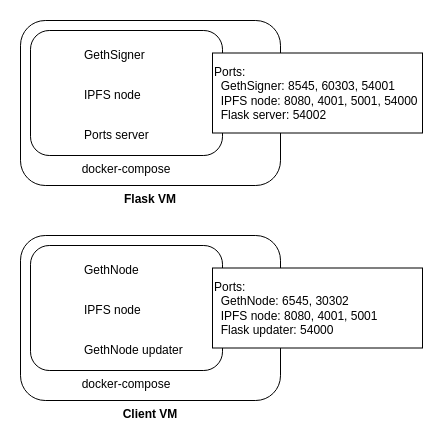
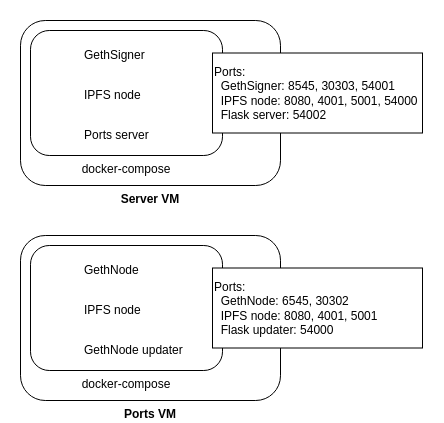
node "Ports: GethSigner: 8545, 60303, 54001 IPFS node: 8080, 4001, 5001, 54000 Flask server: 54002": label "Ports: GethSigner: 8545, 60303, 54001 IPFS node: 8080, 4001, 5001, 54000 Flask server: 54002" -> "Ports: GethSigner: 8545, 30303, 54001 IPFS node: 8080, 4001, 5001, 54000 Flask server: 54002"
node "Flask VM": label "Flask VM" -> "Server VM"
node "Client VM": label "Client VM" -> "Ports VM"
